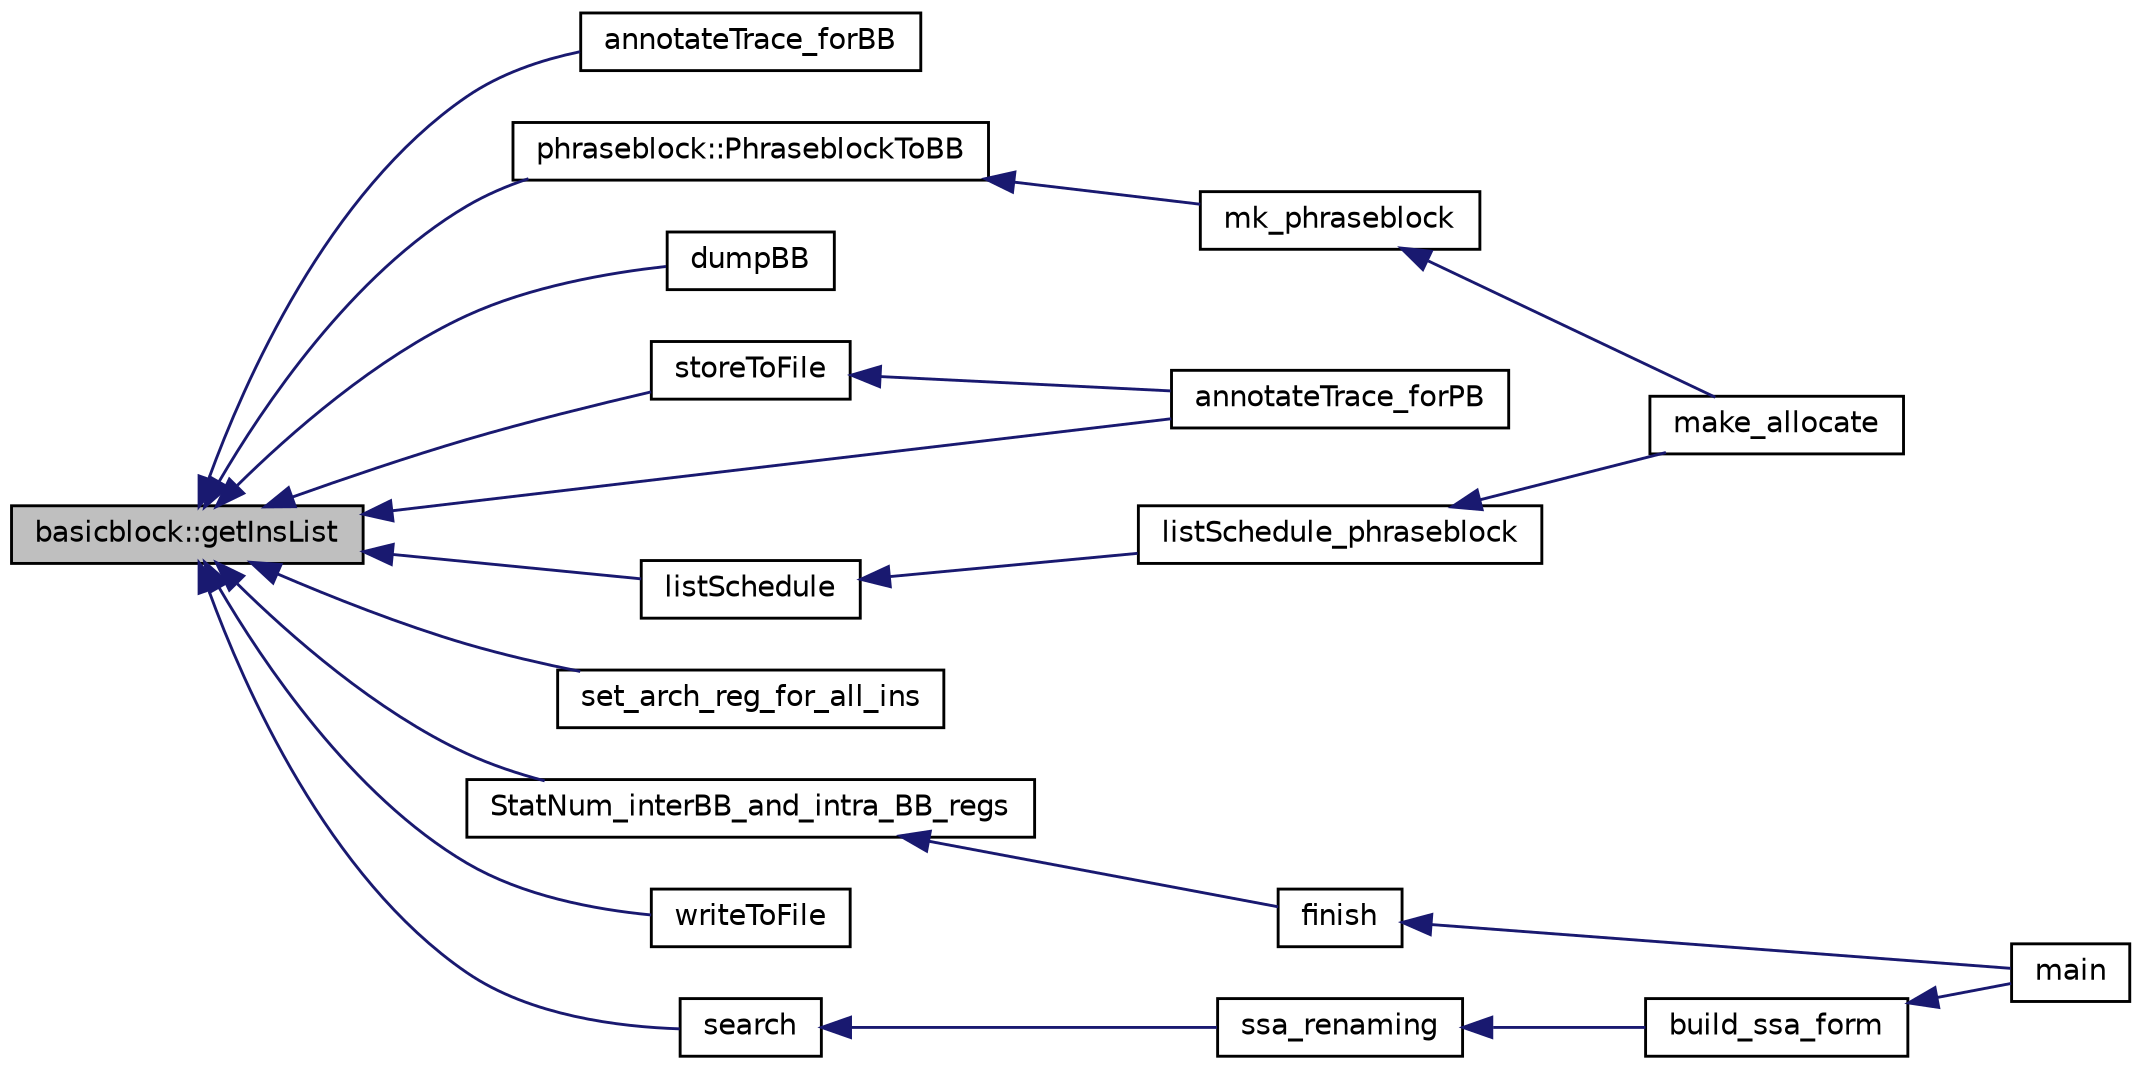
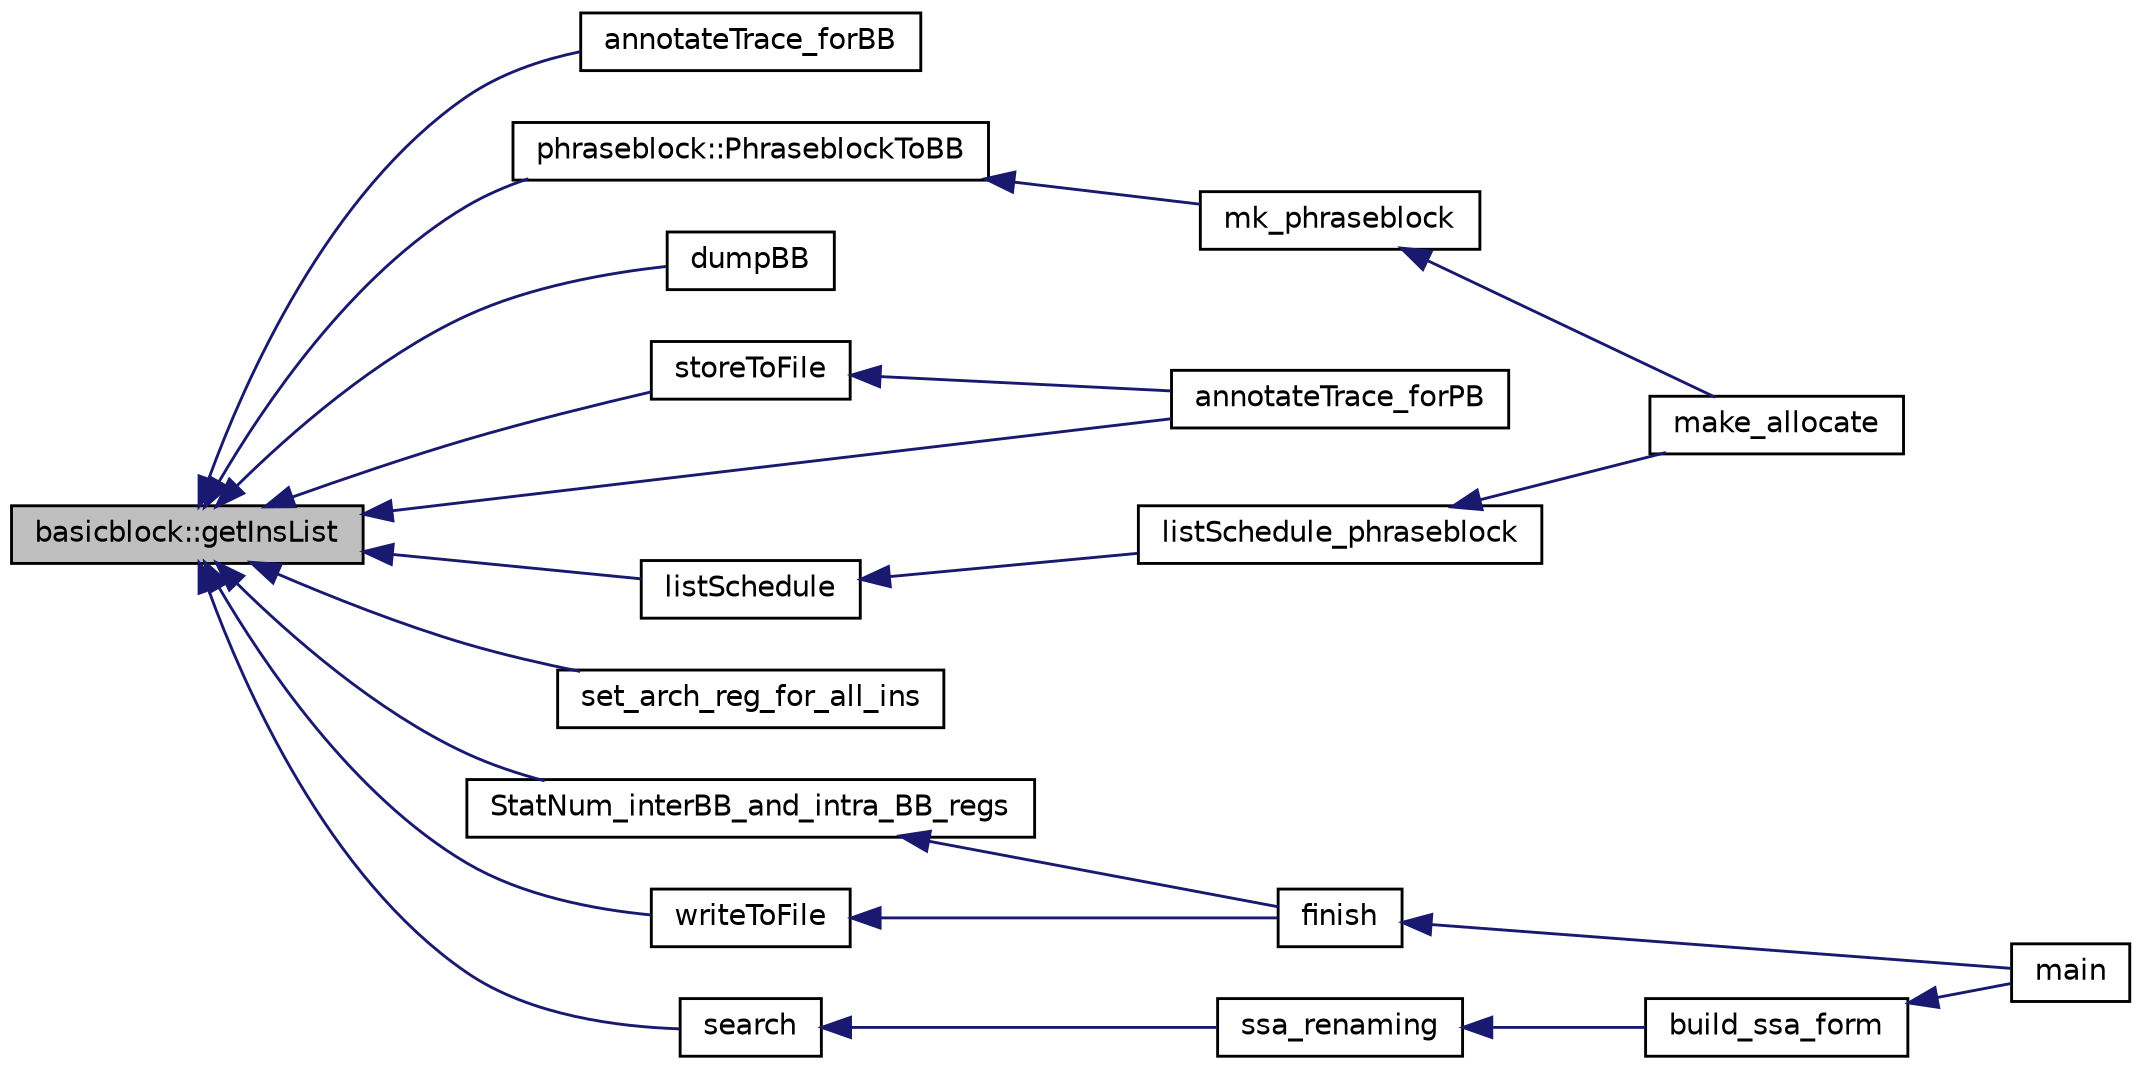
edge "finish" -> "writeToFile": added
